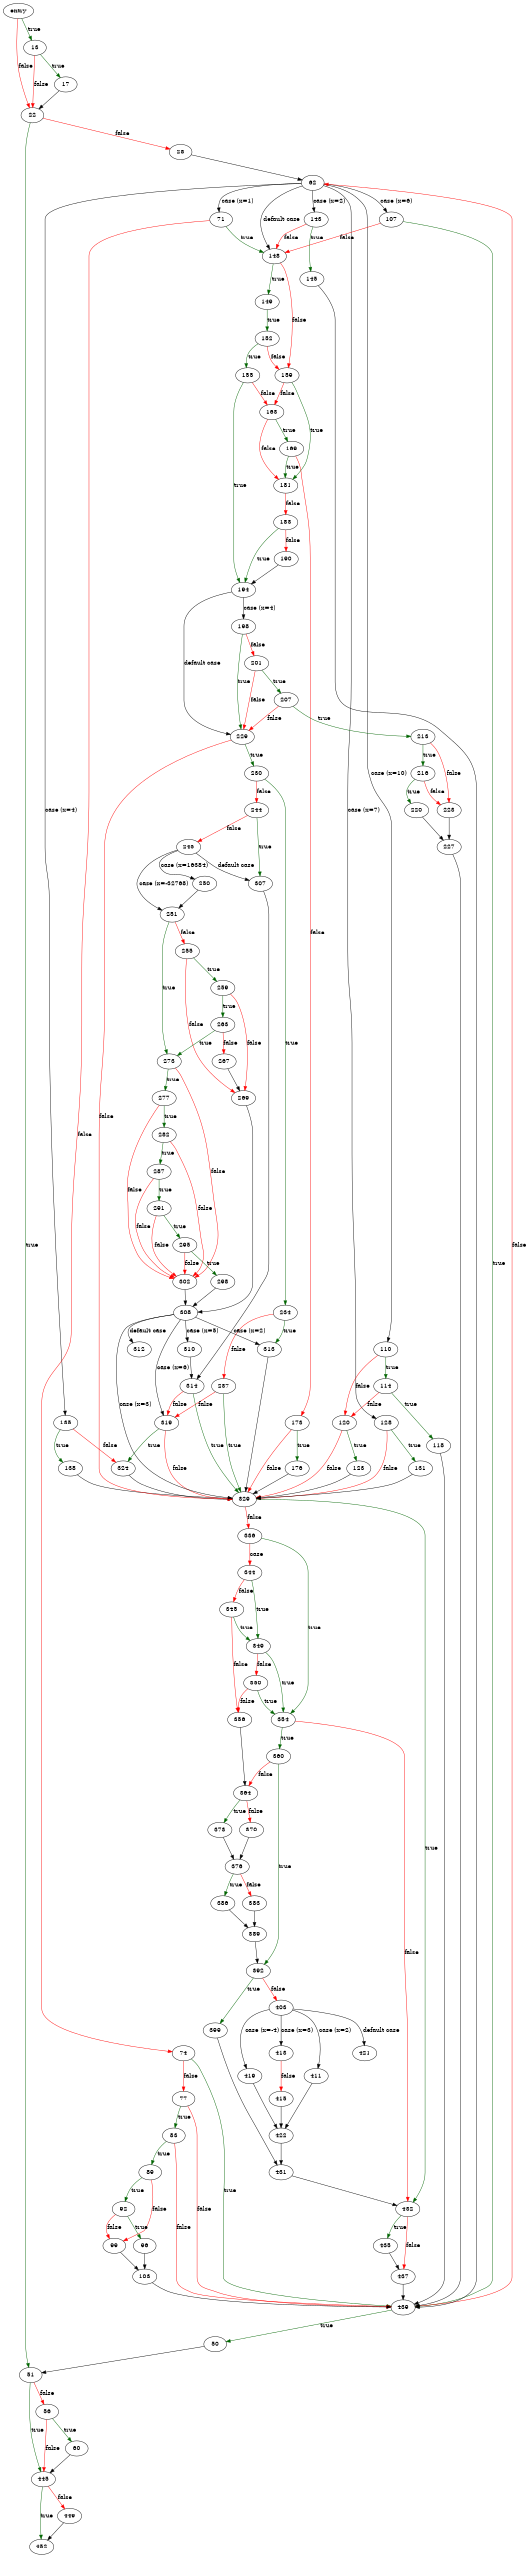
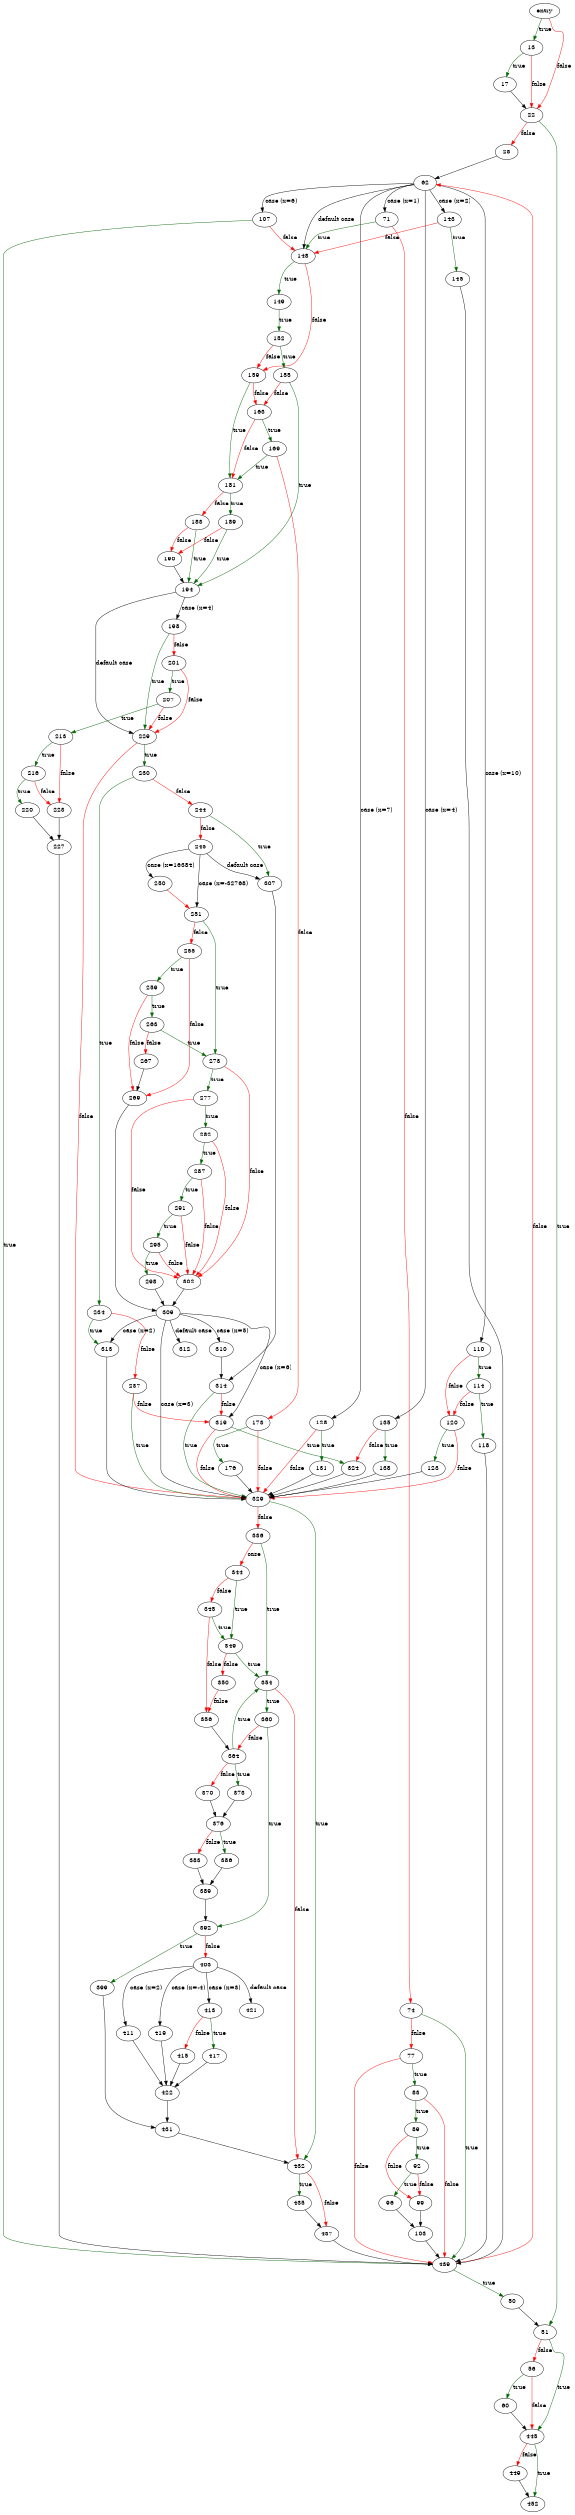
node "189": added
edge "250" -> "251": color black -> red
node "308": label "308" -> "309"
edge "350" -> "354": now "364" -> "354"
node "417": added
